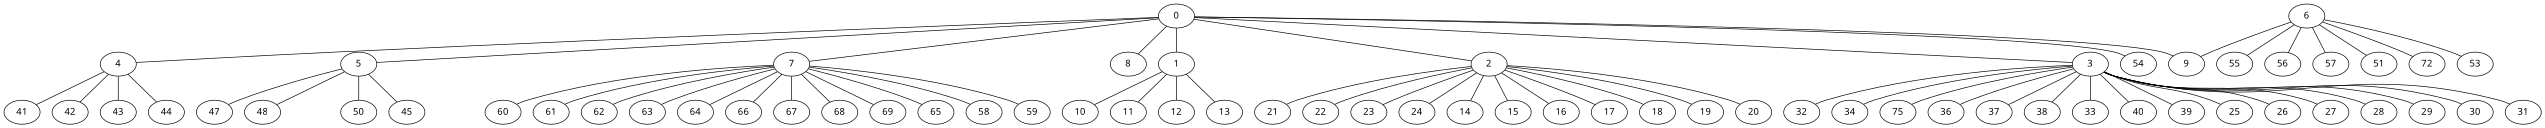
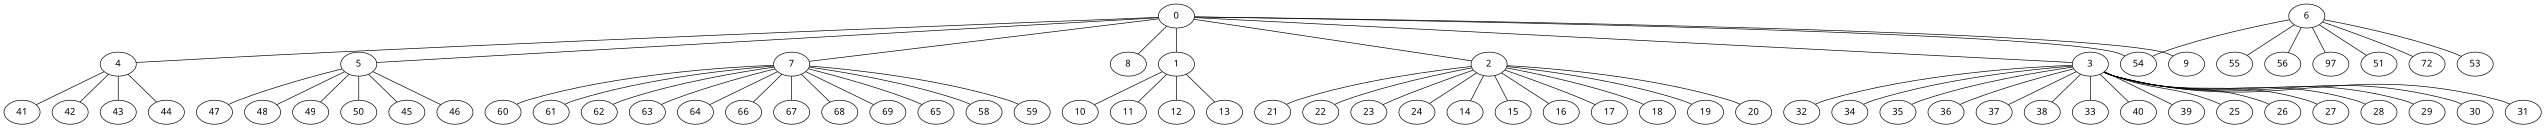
edge "6" -- "9": now "6" -- "54"
node "57": label "57" -> "97"
node "49": added
node "46": added
node "75": label "75" -> "35"
